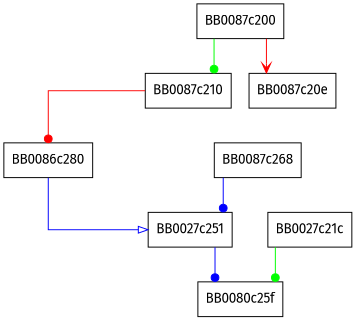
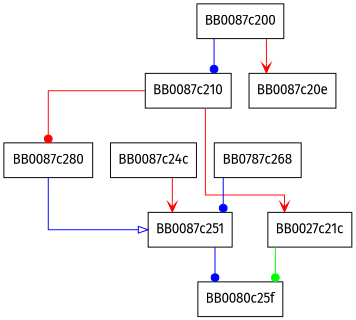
edge "BB0087c200" -> "BB0087c210": color green -> blue
node "BB0086c280": label "BB0086c280" -> "BB0087c280"
node "BB0087c24c": added
node "BB0087c268": label "BB0087c268" -> "BB0787c268"
edge "BB0087c210" -> "BB0027c21c": added
node "BB0027c251": label "BB0027c251" -> "BB0087c251"
